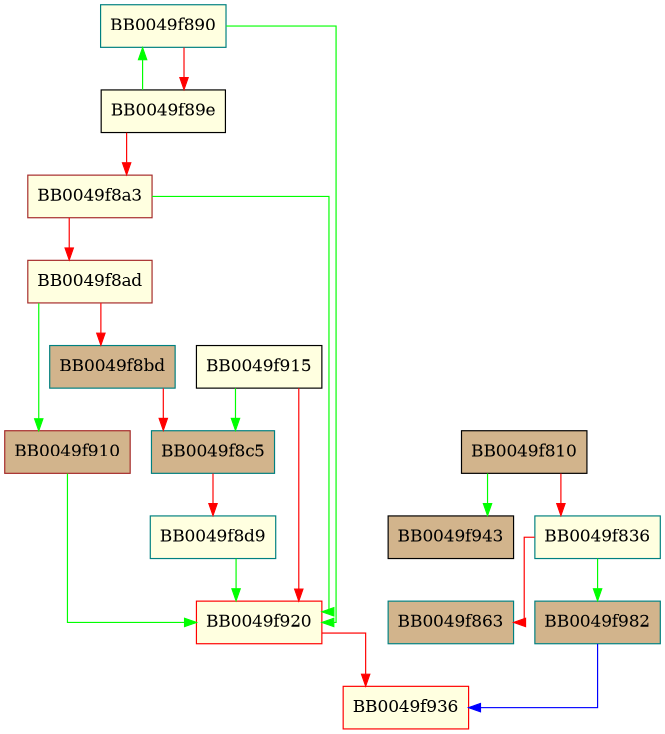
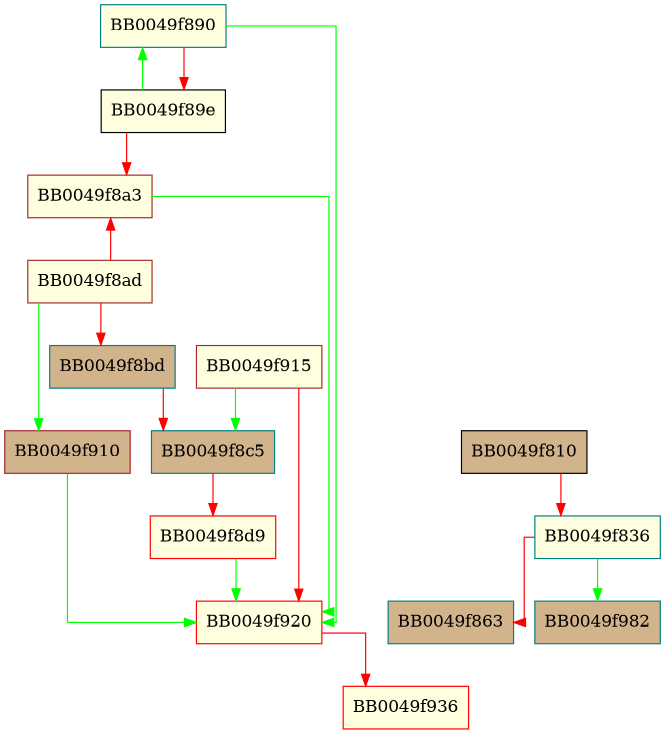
edge "BB0049f8a3" -> "BB0049f8ad": reversed
node "BB0049f915": color black -> brown
node "BB0049f8d9": color teal -> red
node "BB0049f943": removed
edge "BB0049f982" -> "BB0049f936": removed
